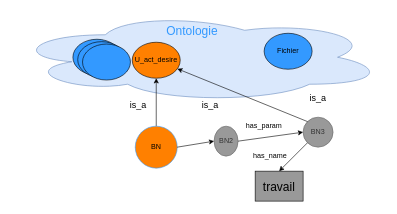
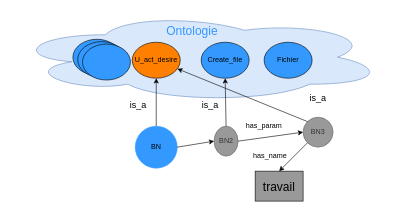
node "Fichier": moved (288, 51) -> (288, 60)
node "Create_file": added
edge "BN2" -> "Create_file": added
node "BN": fillcolor #ff8000 -> #3399ff
